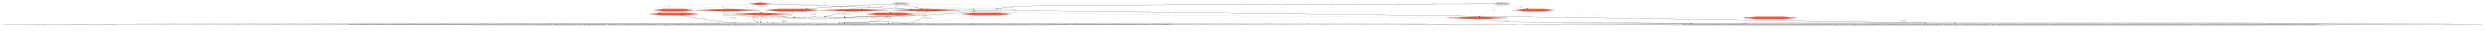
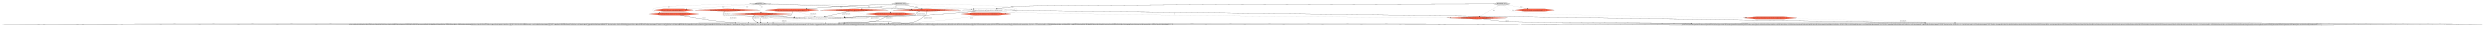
node "updateData['0', '1', '0']": fillcolor tomato -> lightgray
